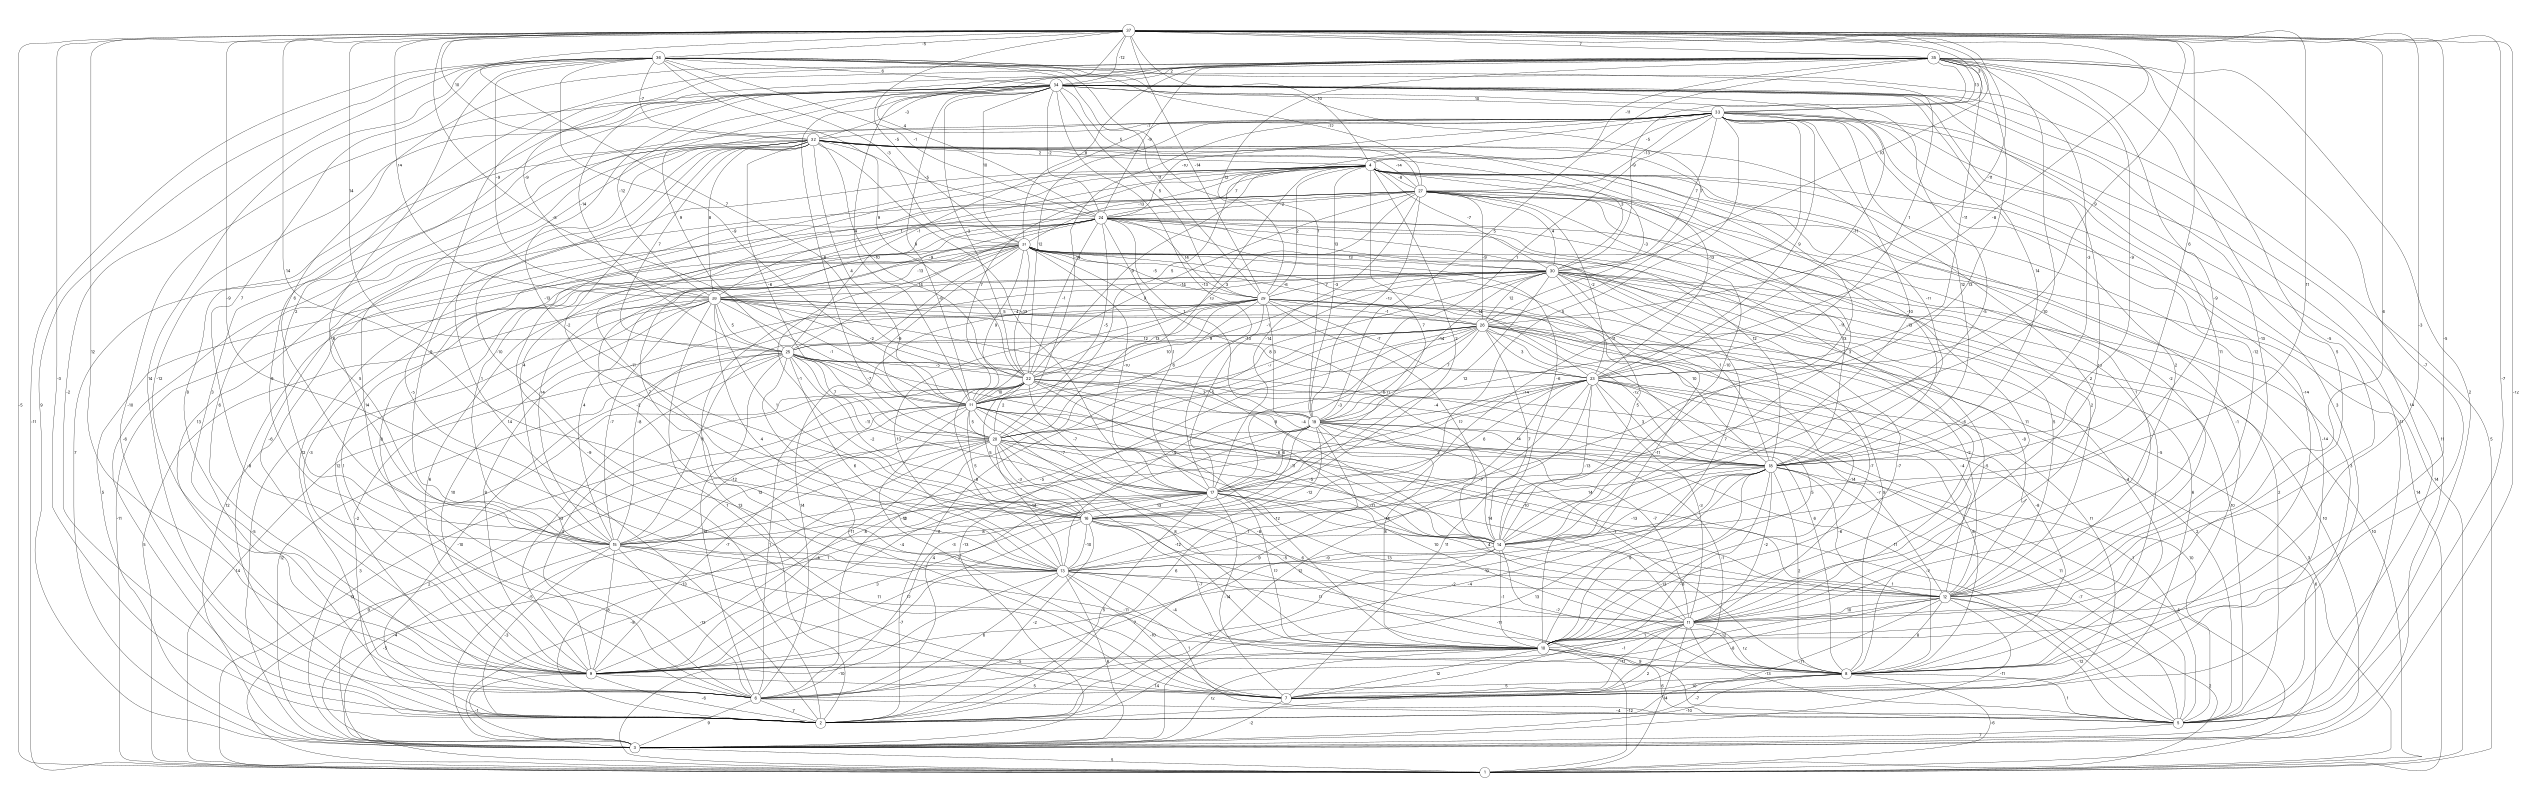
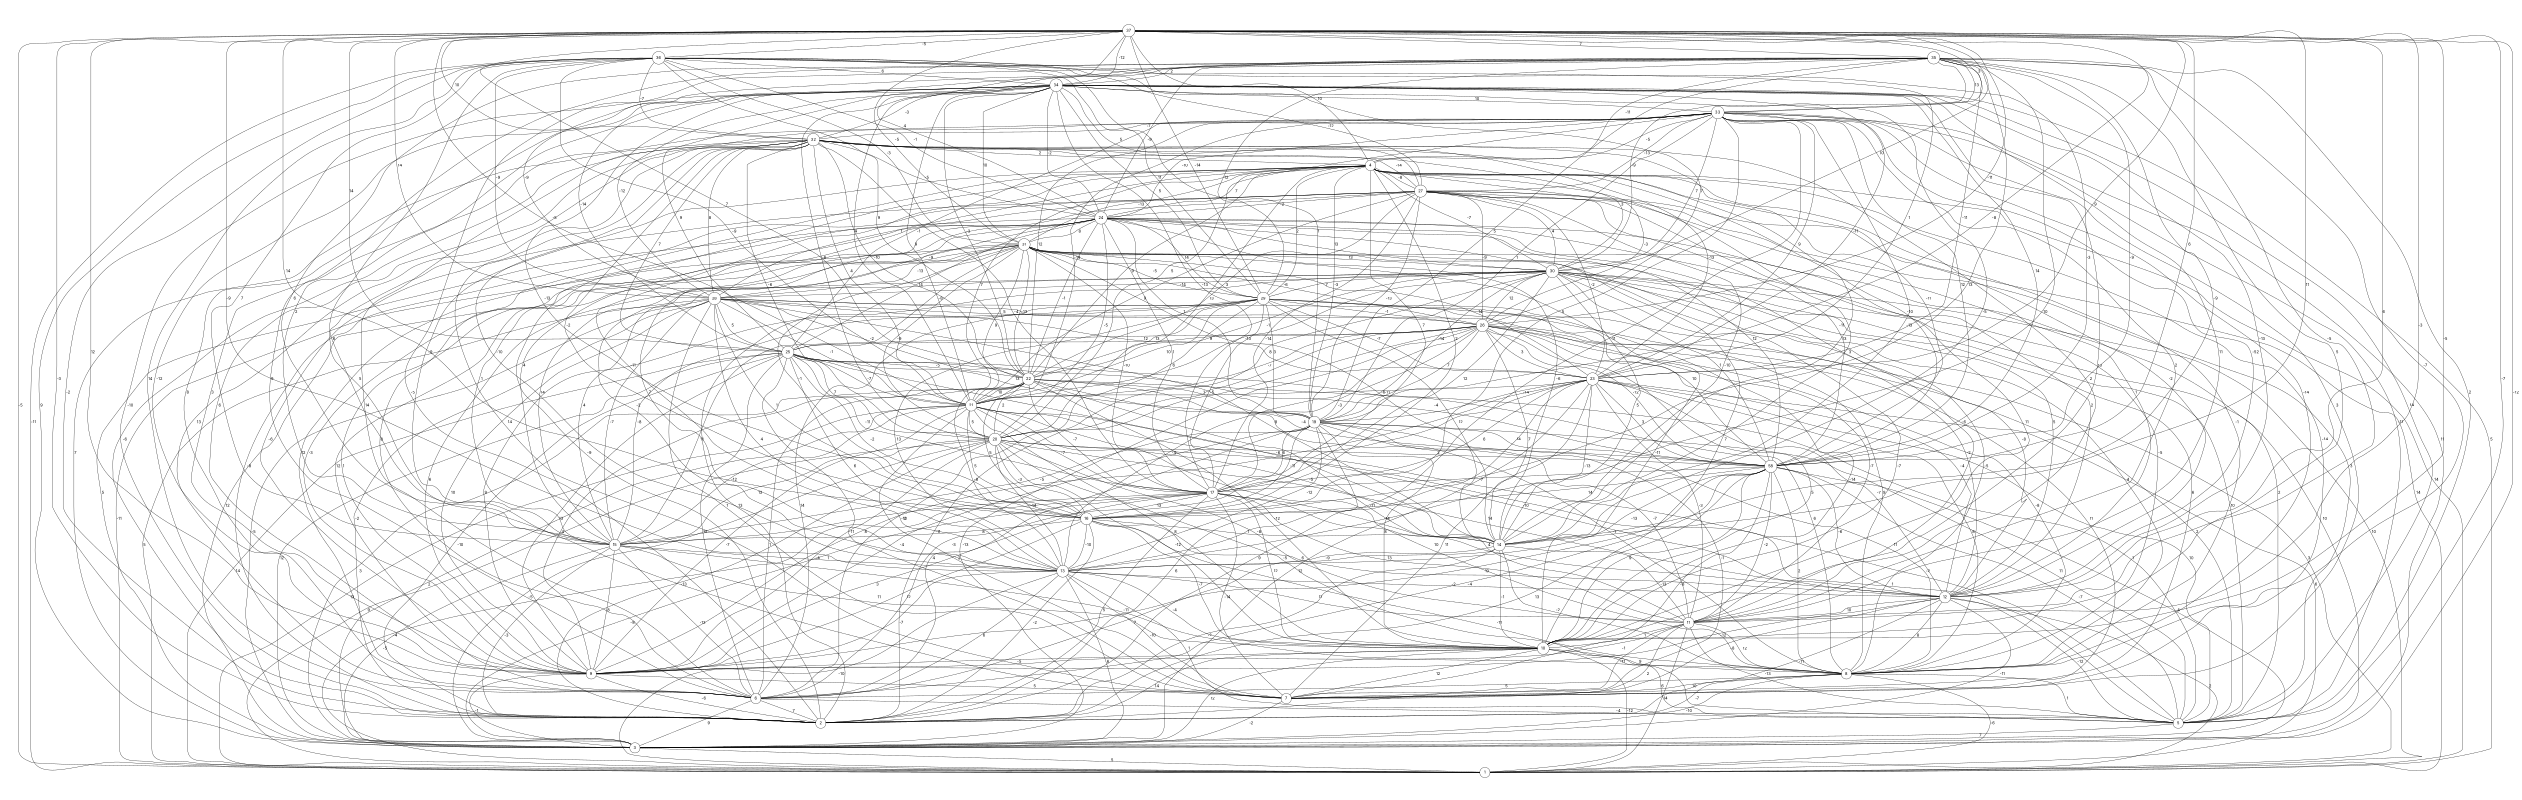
edge "35" -- "31": now "24" -- "31"
edge "33" -- "12": label "-12" -> "-52"
edge "25" -- "19": added, label "13"
node "18": label "18" -> "58"
